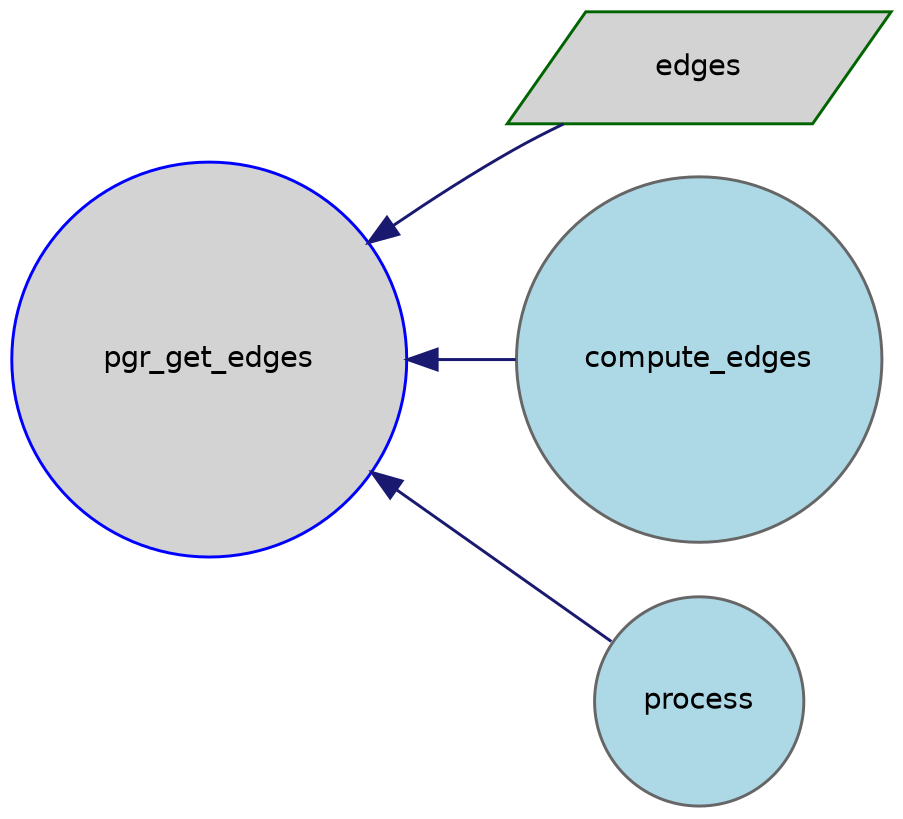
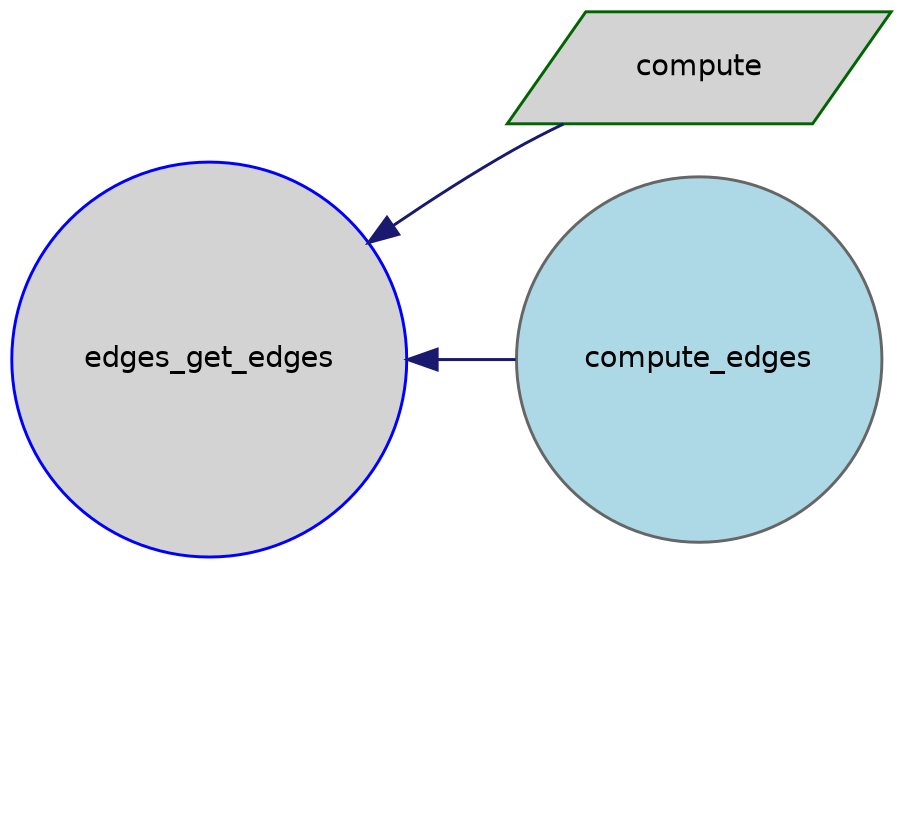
node "edges": label "edges" -> "compute"
node "pgr_get_edges": label "pgr_get_edges" -> "edges_get_edges"
node "process": removed
